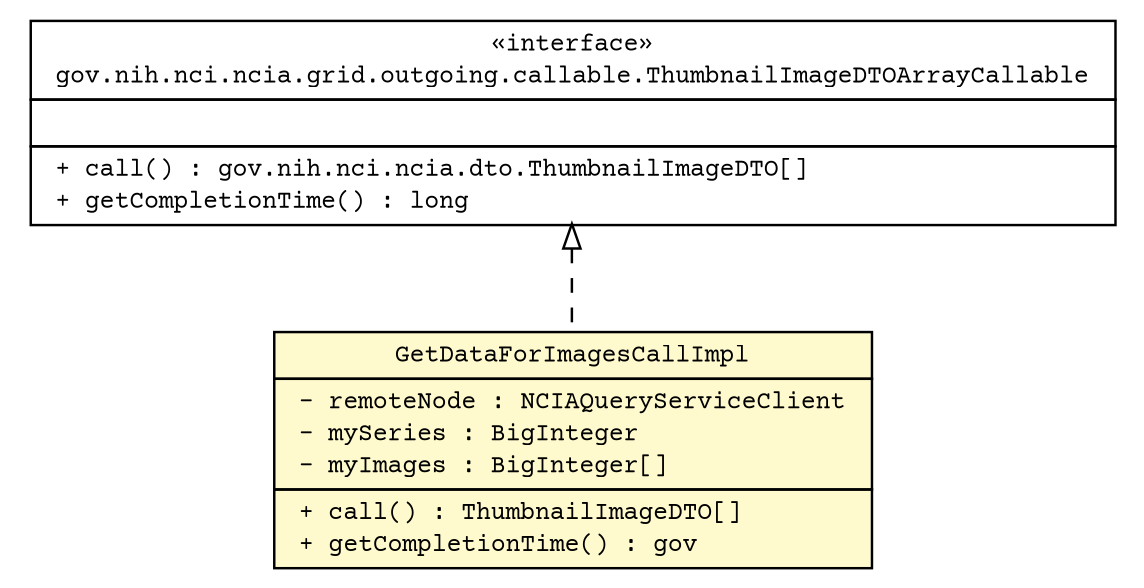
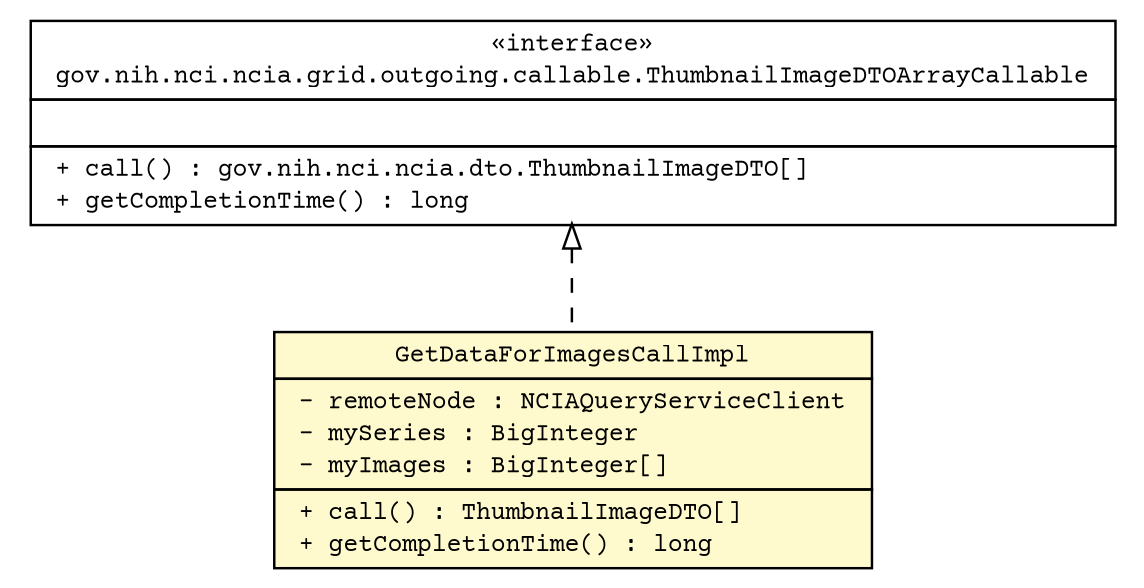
node "GetDataForImagesCallImpl": text "+ getCompletionTime() : gov" -> "+ getCompletionTime() : long"
